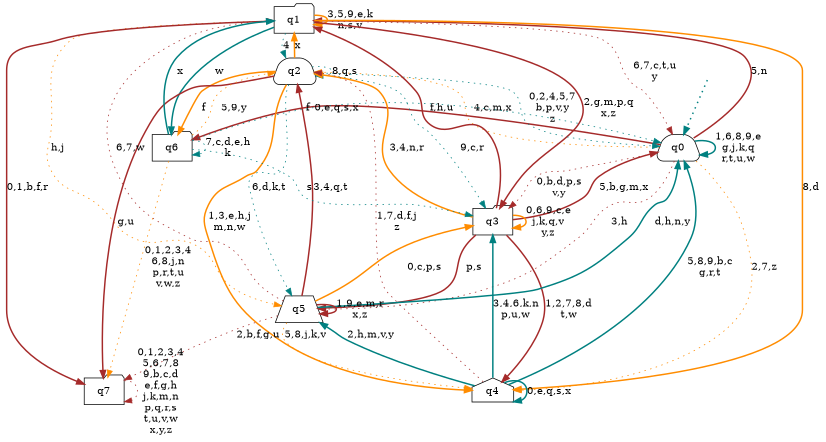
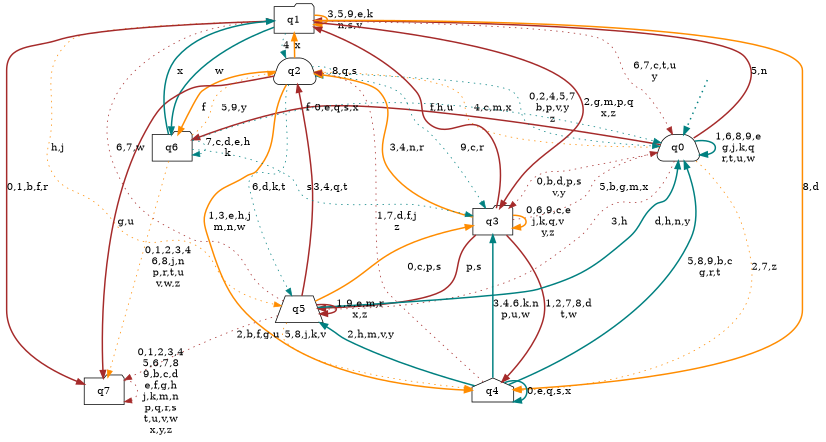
edge "q3" -> "q0": style bold -> dotted
